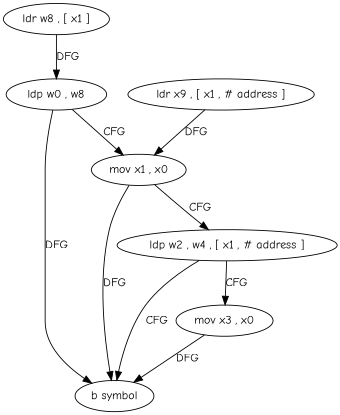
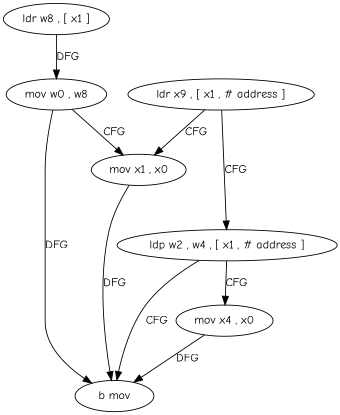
node "ldp w0 , w8": label "ldp w0 , w8" -> "mov w0 , w8"
edge "ldr x9 , [ x1 , # address ]" -> "mov x1 , x0": label "DFG" -> "CFG"
edge "mov x1 , x0" -> "ldp w2 , w4 , [ x1 , # address ]": now "ldr x9 , [ x1 , # address ]" -> "ldp w2 , w4 , [ x1 , # address ]"
node "mov x3 , x0": label "mov x3 , x0" -> "mov x4 , x0"
node "b symbol": label "b symbol" -> "b mov"
